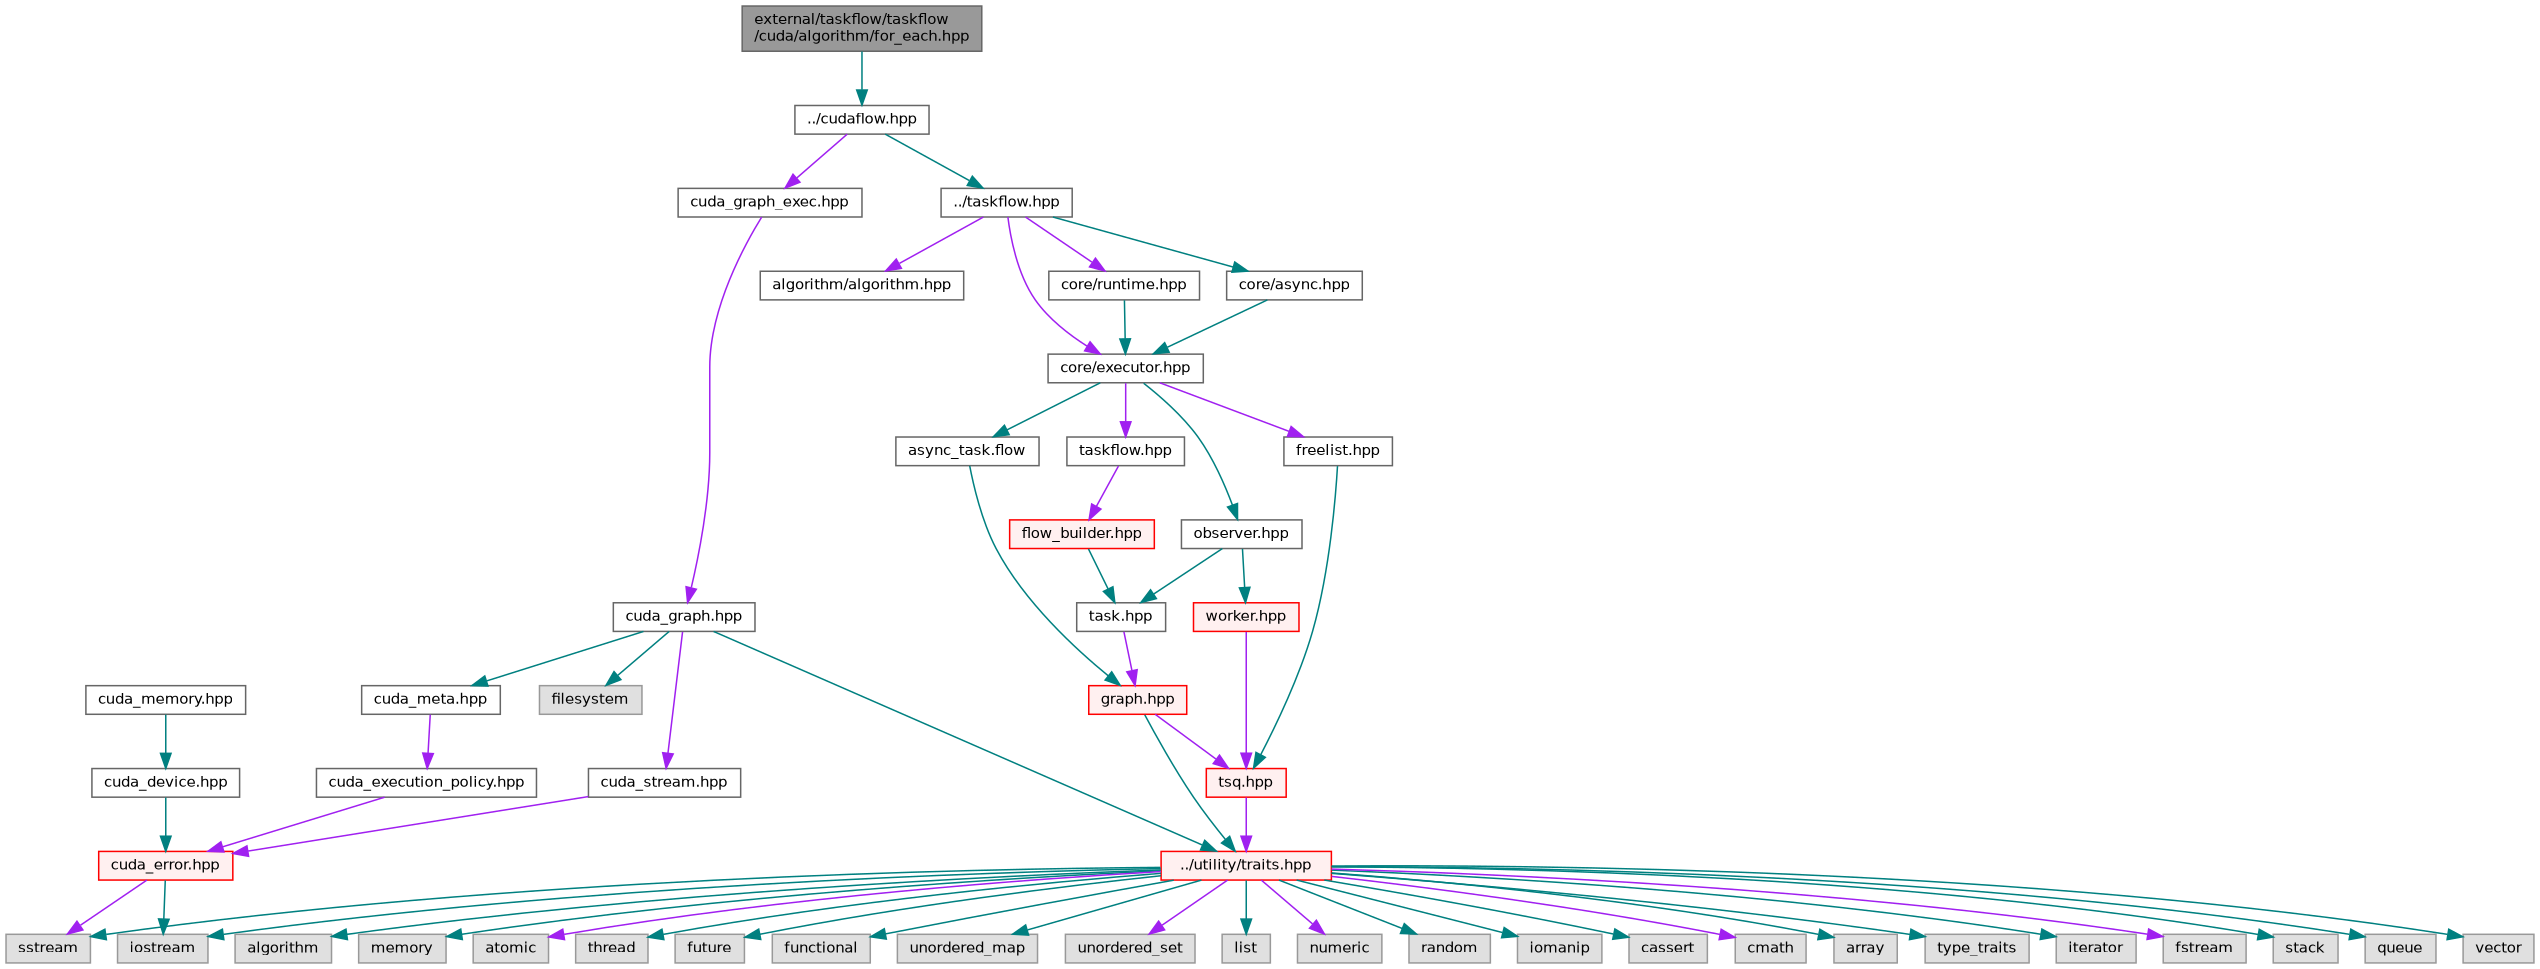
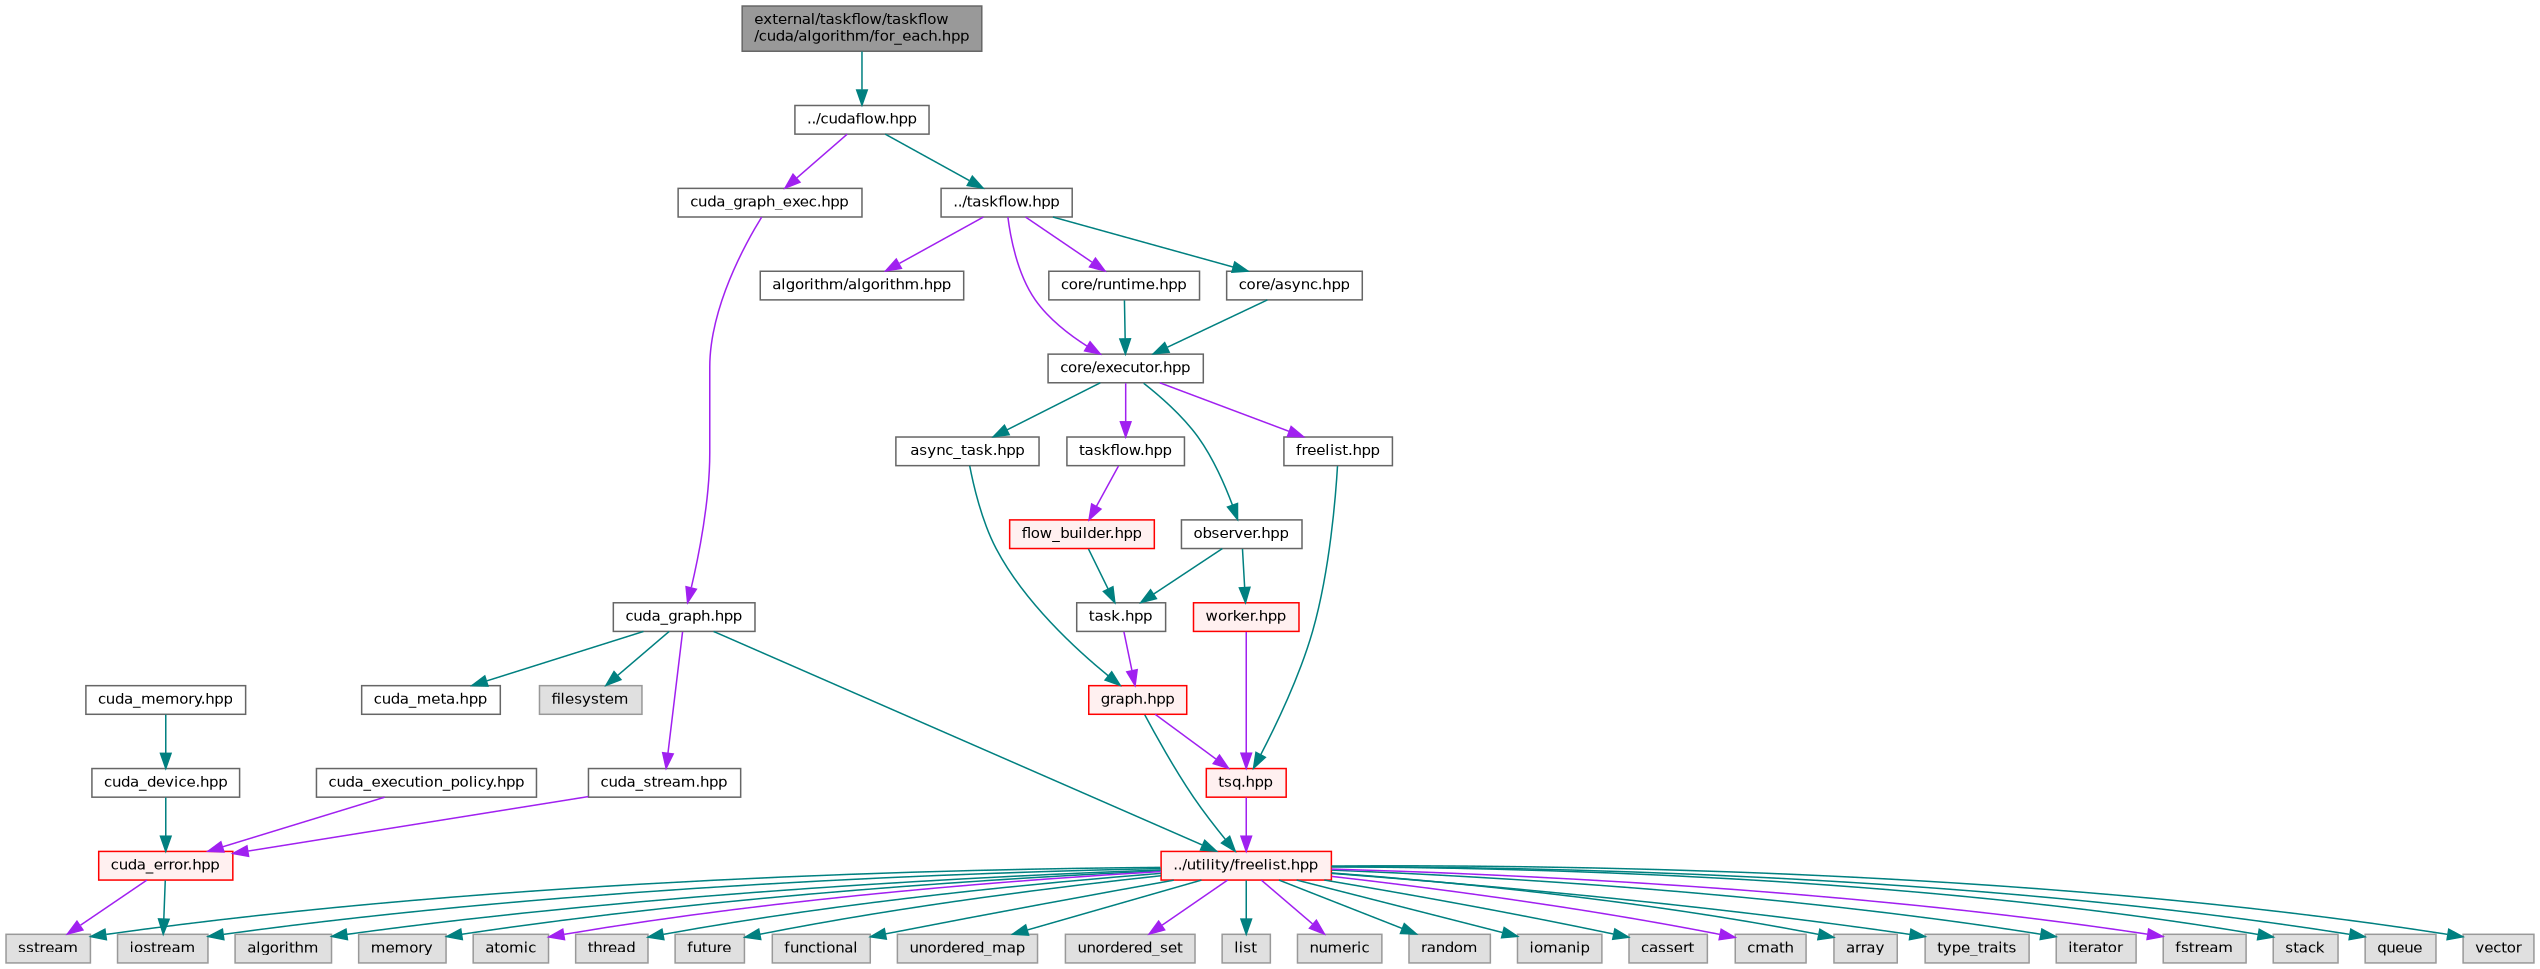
node "async_task.flow": label "async_task.flow" -> "async_task.hpp"
edge "cuda_meta.hpp" -> "cuda_execution_policy.hpp": removed
node "../utility/traits.hpp": label "../utility/traits.hpp" -> "../utility/freelist.hpp"
